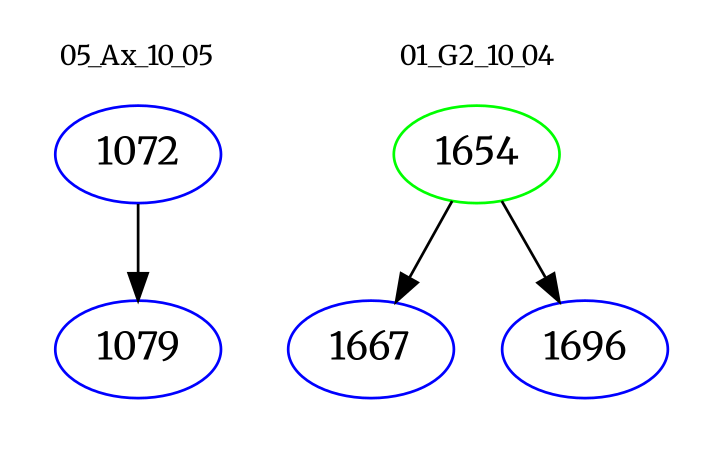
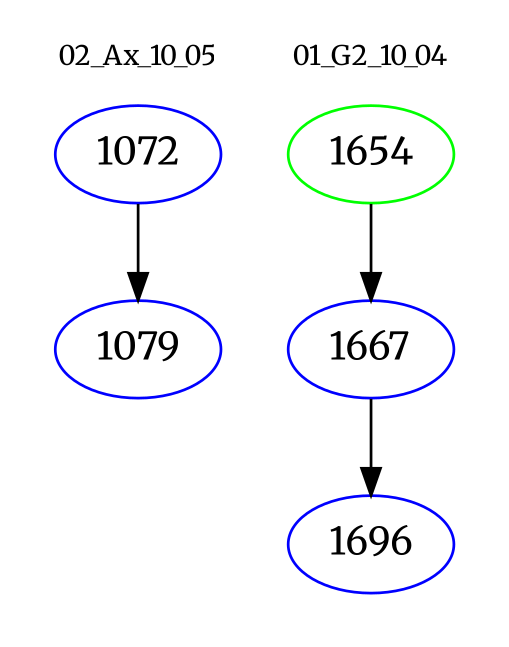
cluster "05_Ax_10_05": label "05_Ax_10_05" -> "02_Ax_10_05"
edge "1654" -> "1696": now "1667" -> "1696"
